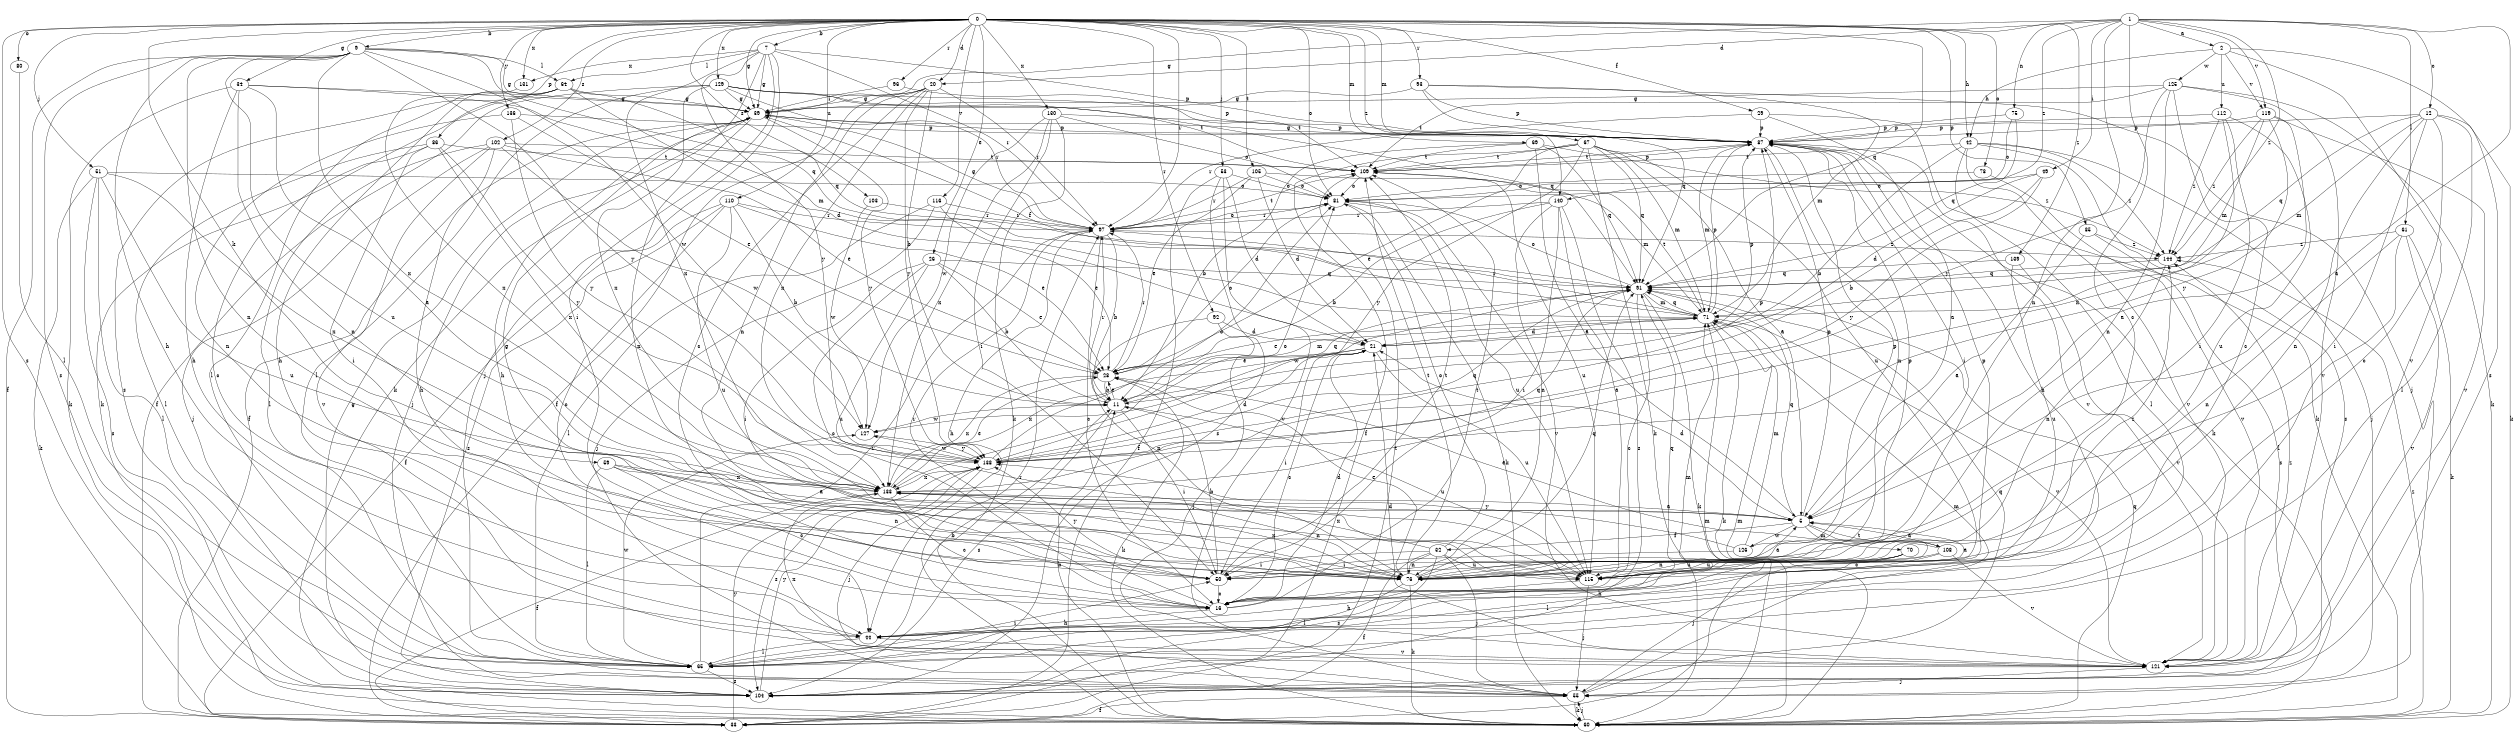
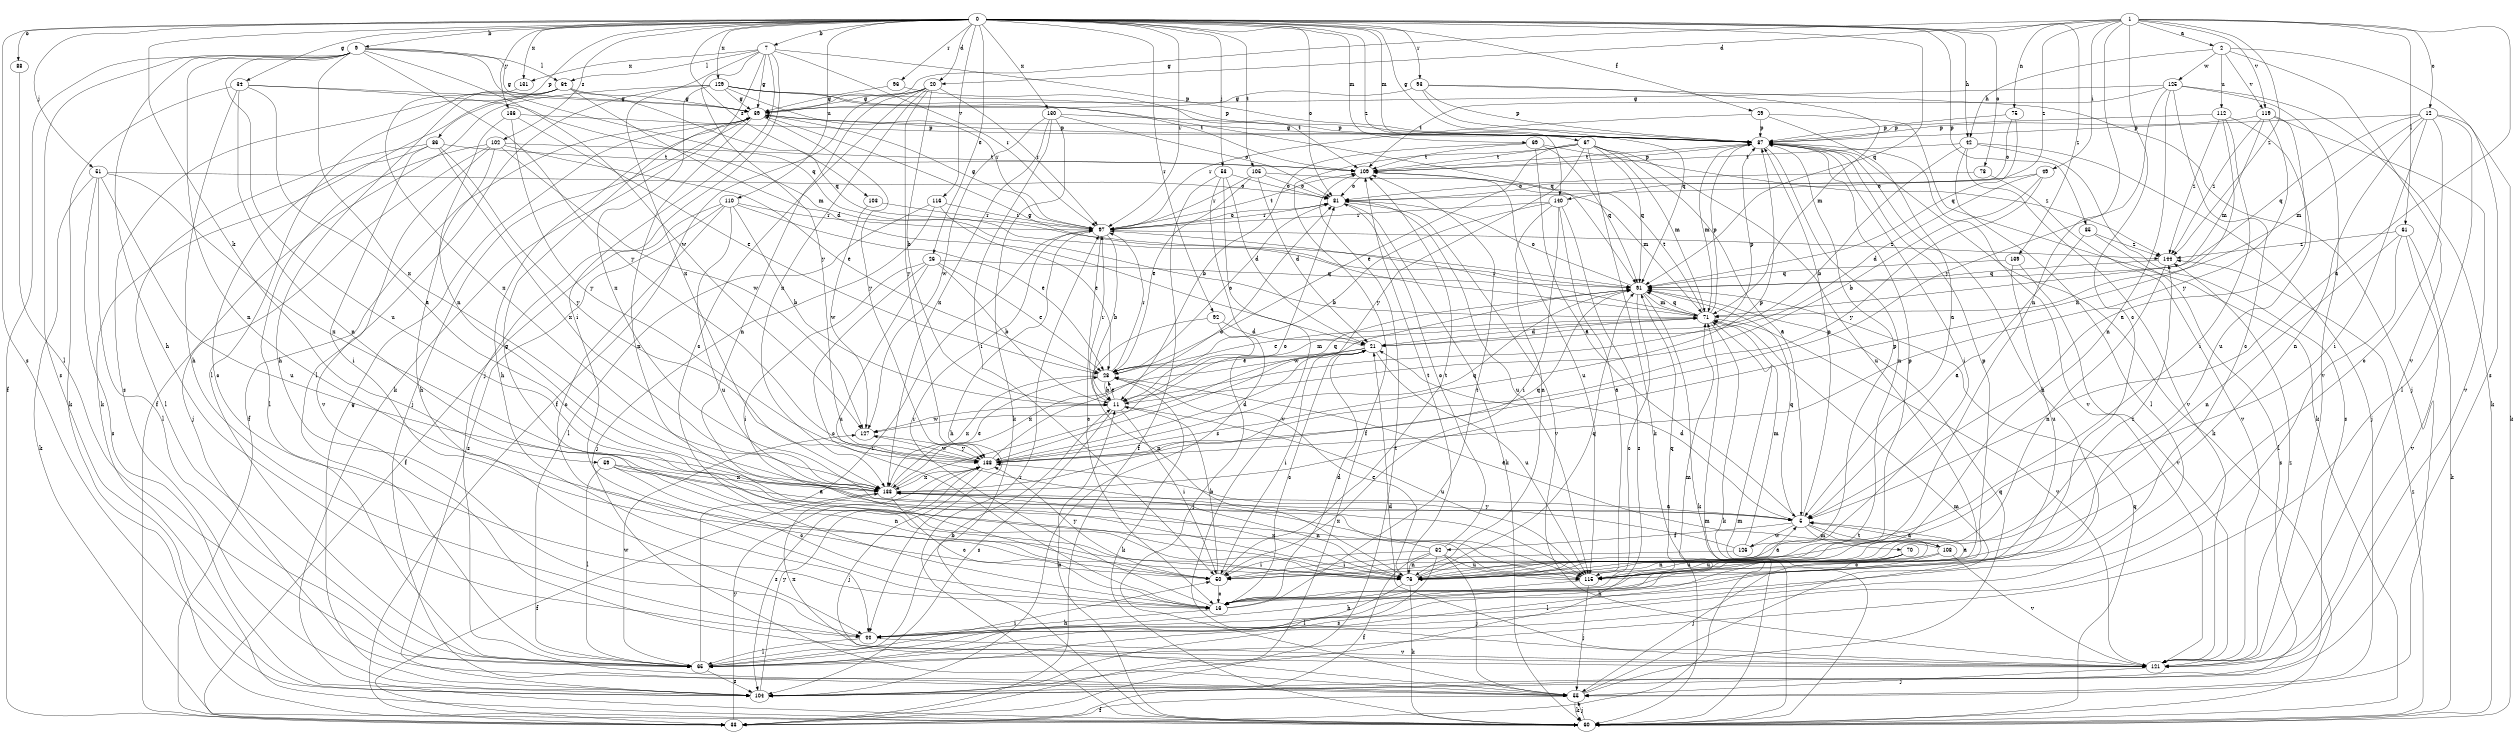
edge "0" -> "39": now "0" -> "87"
node "80": label "80" -> "88"
edge "96" -> "39": label "i" -> "g"
edge "42" -> "144": removed, label "z"
edge "71" -> "39": label "f" -> "g"
edge "136" -> "76": now "136" -> "133"
